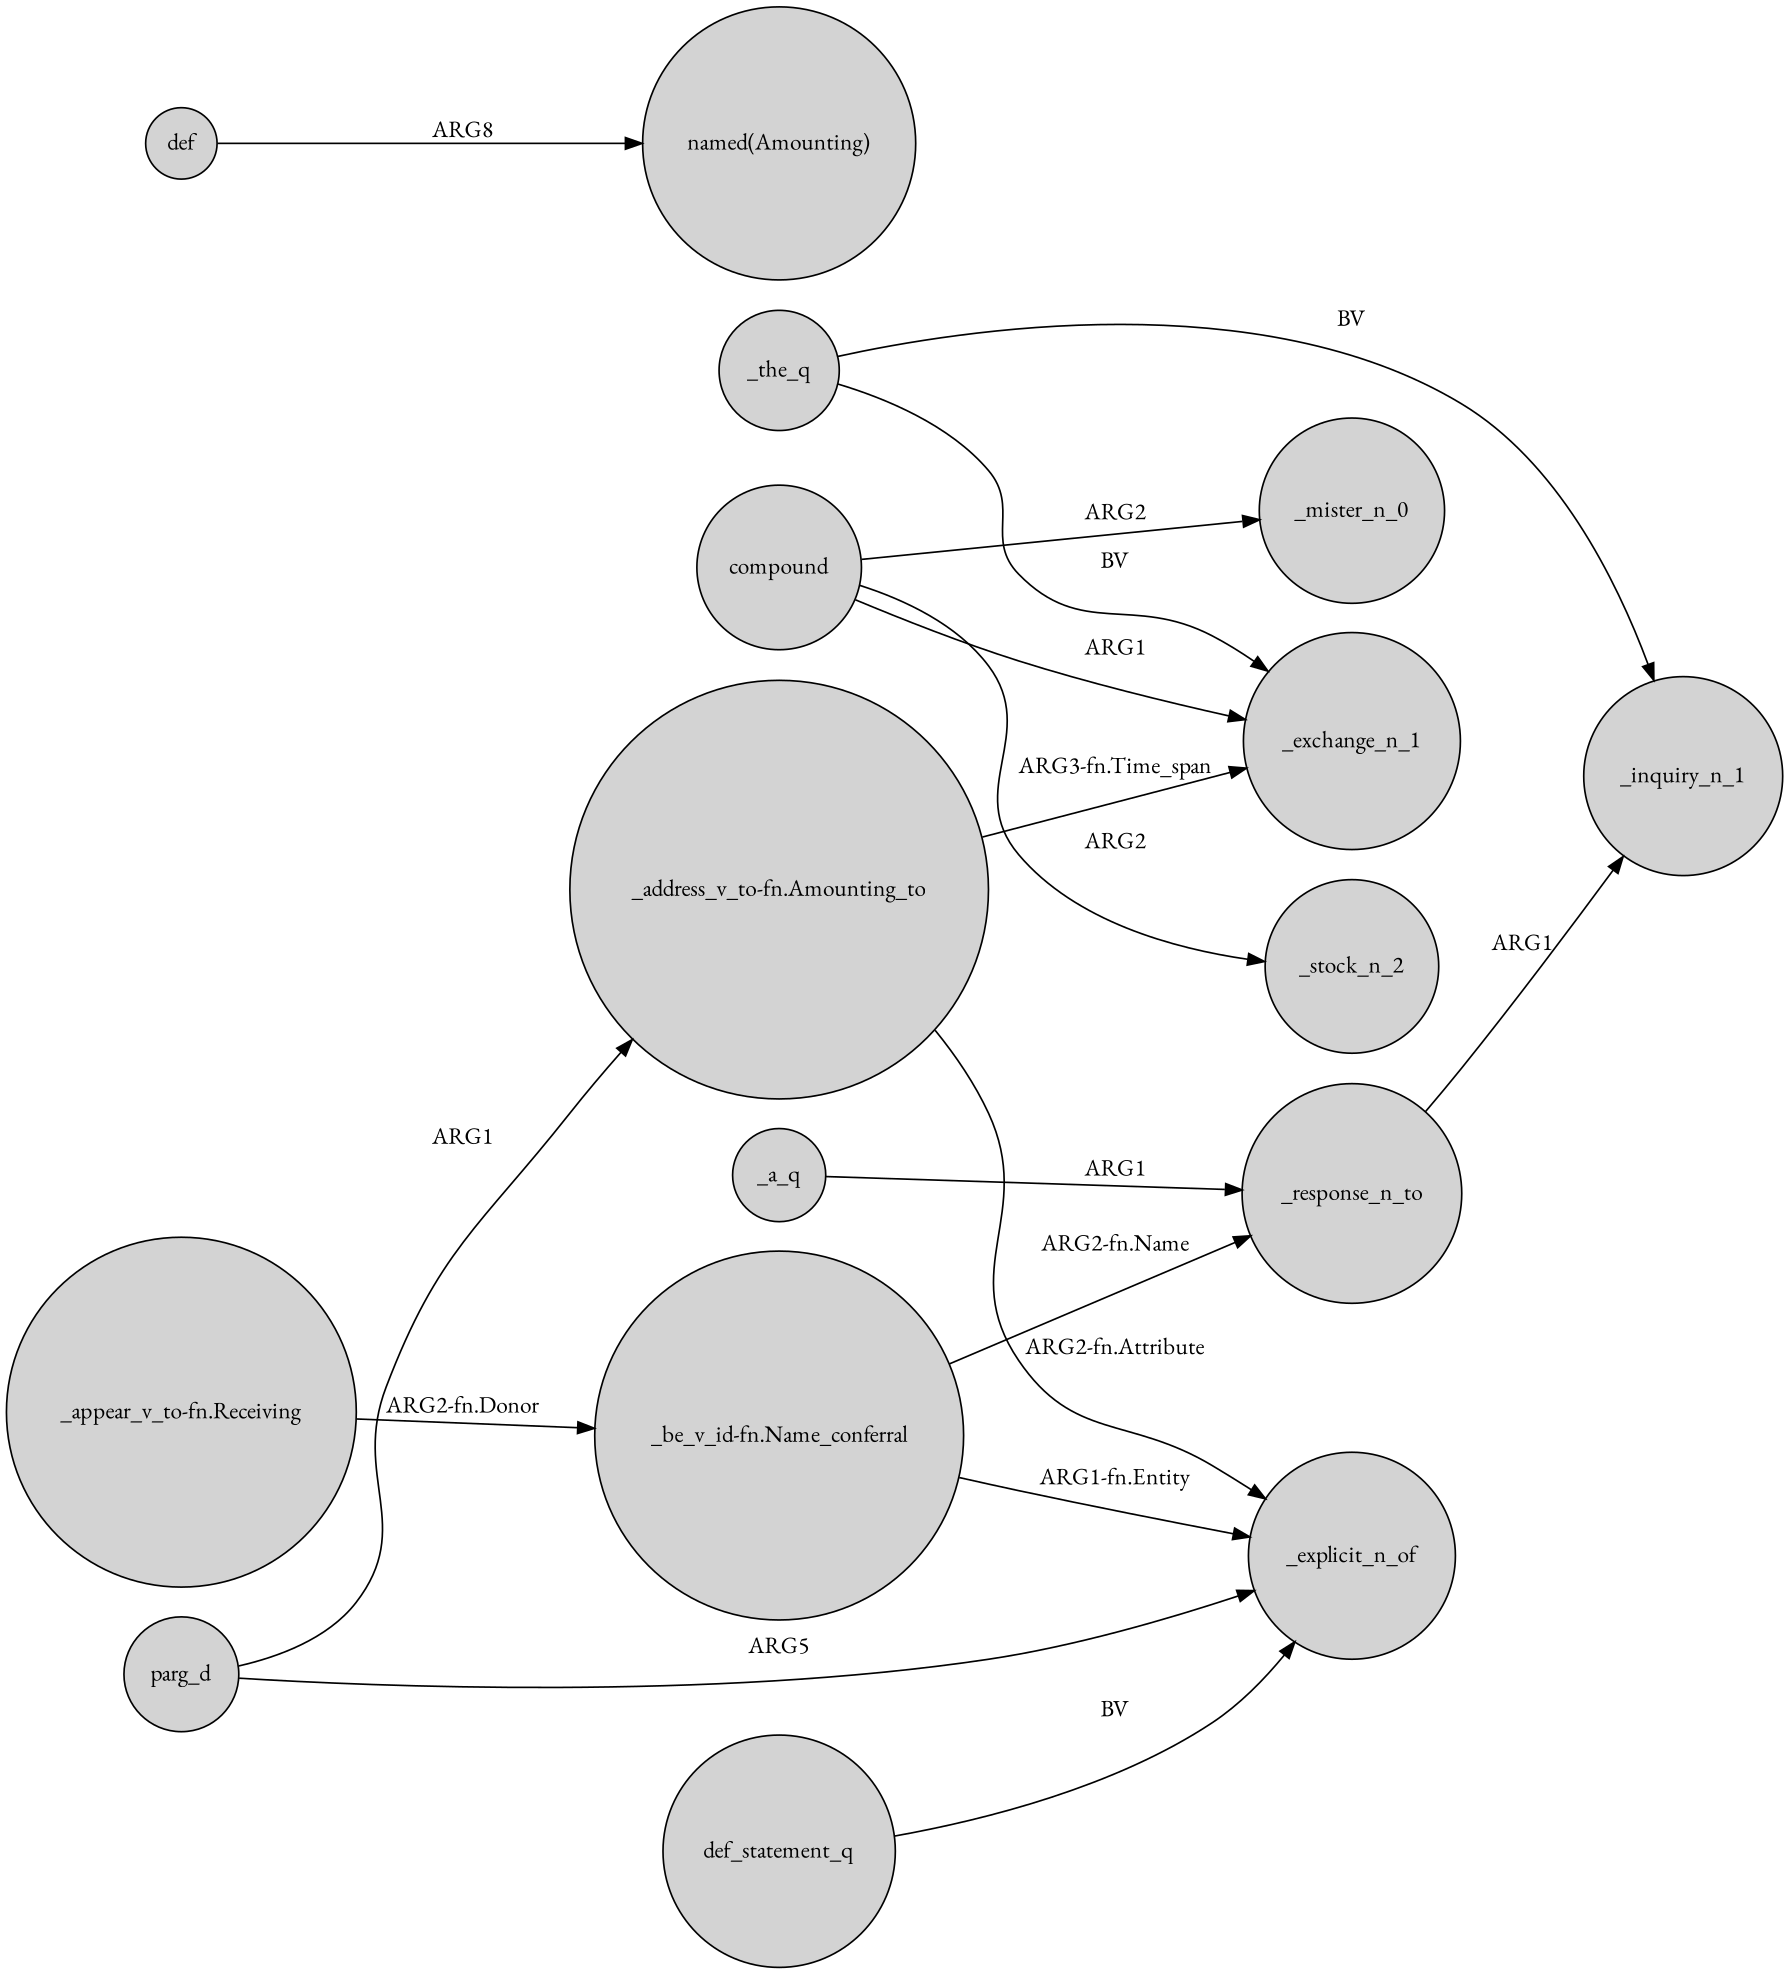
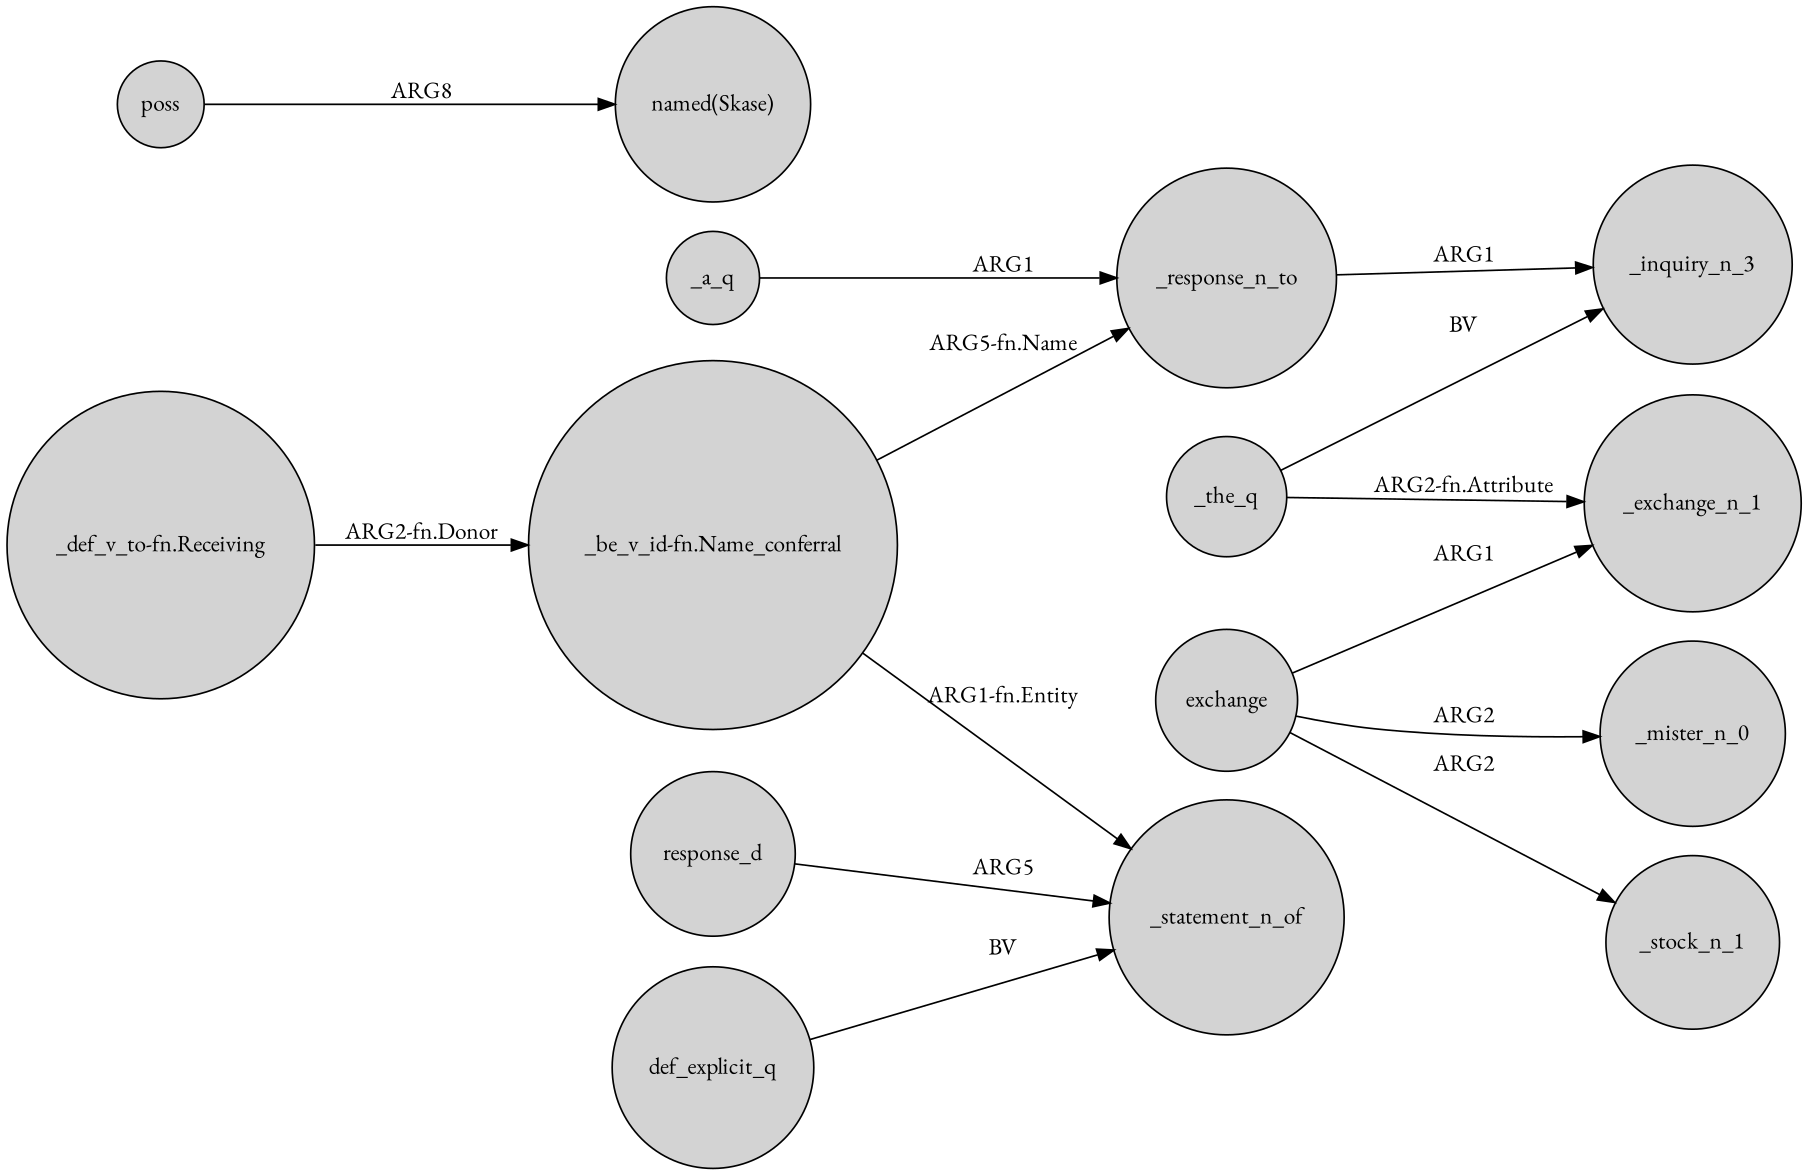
node "def": label "def" -> "poss"
node "named(Amounting)": label "named(Amounting)" -> "named(Skase)"
edge "_the_q" -> "_exchange_n_1": label "BV" -> "ARG2-fn.Attribute"
node "compound": label "compound" -> "exchange"
node "_inquiry_n_1": label "_inquiry_n_1" -> "_inquiry_n_3"
node "_address_v_to-fn.Amounting_to": removed
node "_stock_n_2": label "_stock_n_2" -> "_stock_n_1"
edge "_be_v_id-fn.Name_conferral" -> "_response_n_to": label "ARG2-fn.Name" -> "ARG5-fn.Name"
node "_appear_v_to-fn.Receiving": label "_appear_v_to-fn.Receiving" -> "_def_v_to-fn.Receiving"
node "_explicit_n_of": label "_explicit_n_of" -> "_statement_n_of"
node "parg_d": label "parg_d" -> "response_d"
node "def_statement_q": label "def_statement_q" -> "def_explicit_q"
